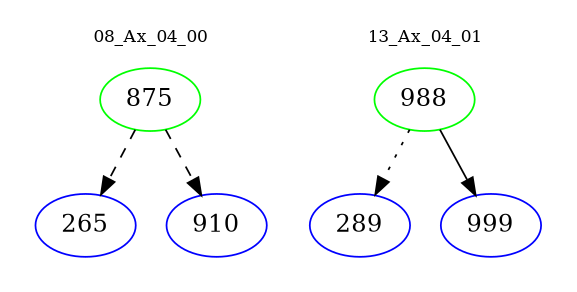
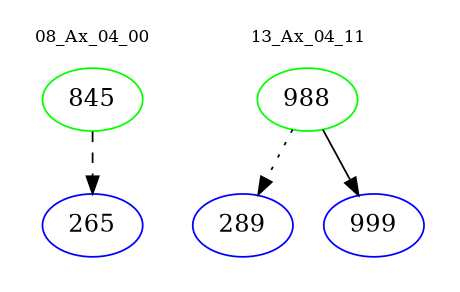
cluster "13_Ax_04_01": label "13_Ax_04_01" -> "13_Ax_04_11"
node "875": label "875" -> "845"
node "910": removed
